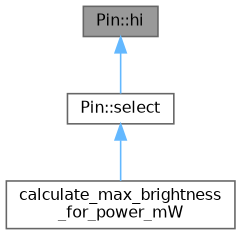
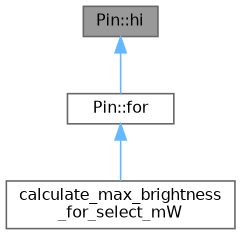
node "Pin::select": label "Pin::select" -> "Pin::for"
node "calculate_max_brightness _for_power_mW": label "calculate_max_brightness _for_power_mW" -> "calculate_max_brightness _for_select_mW"
